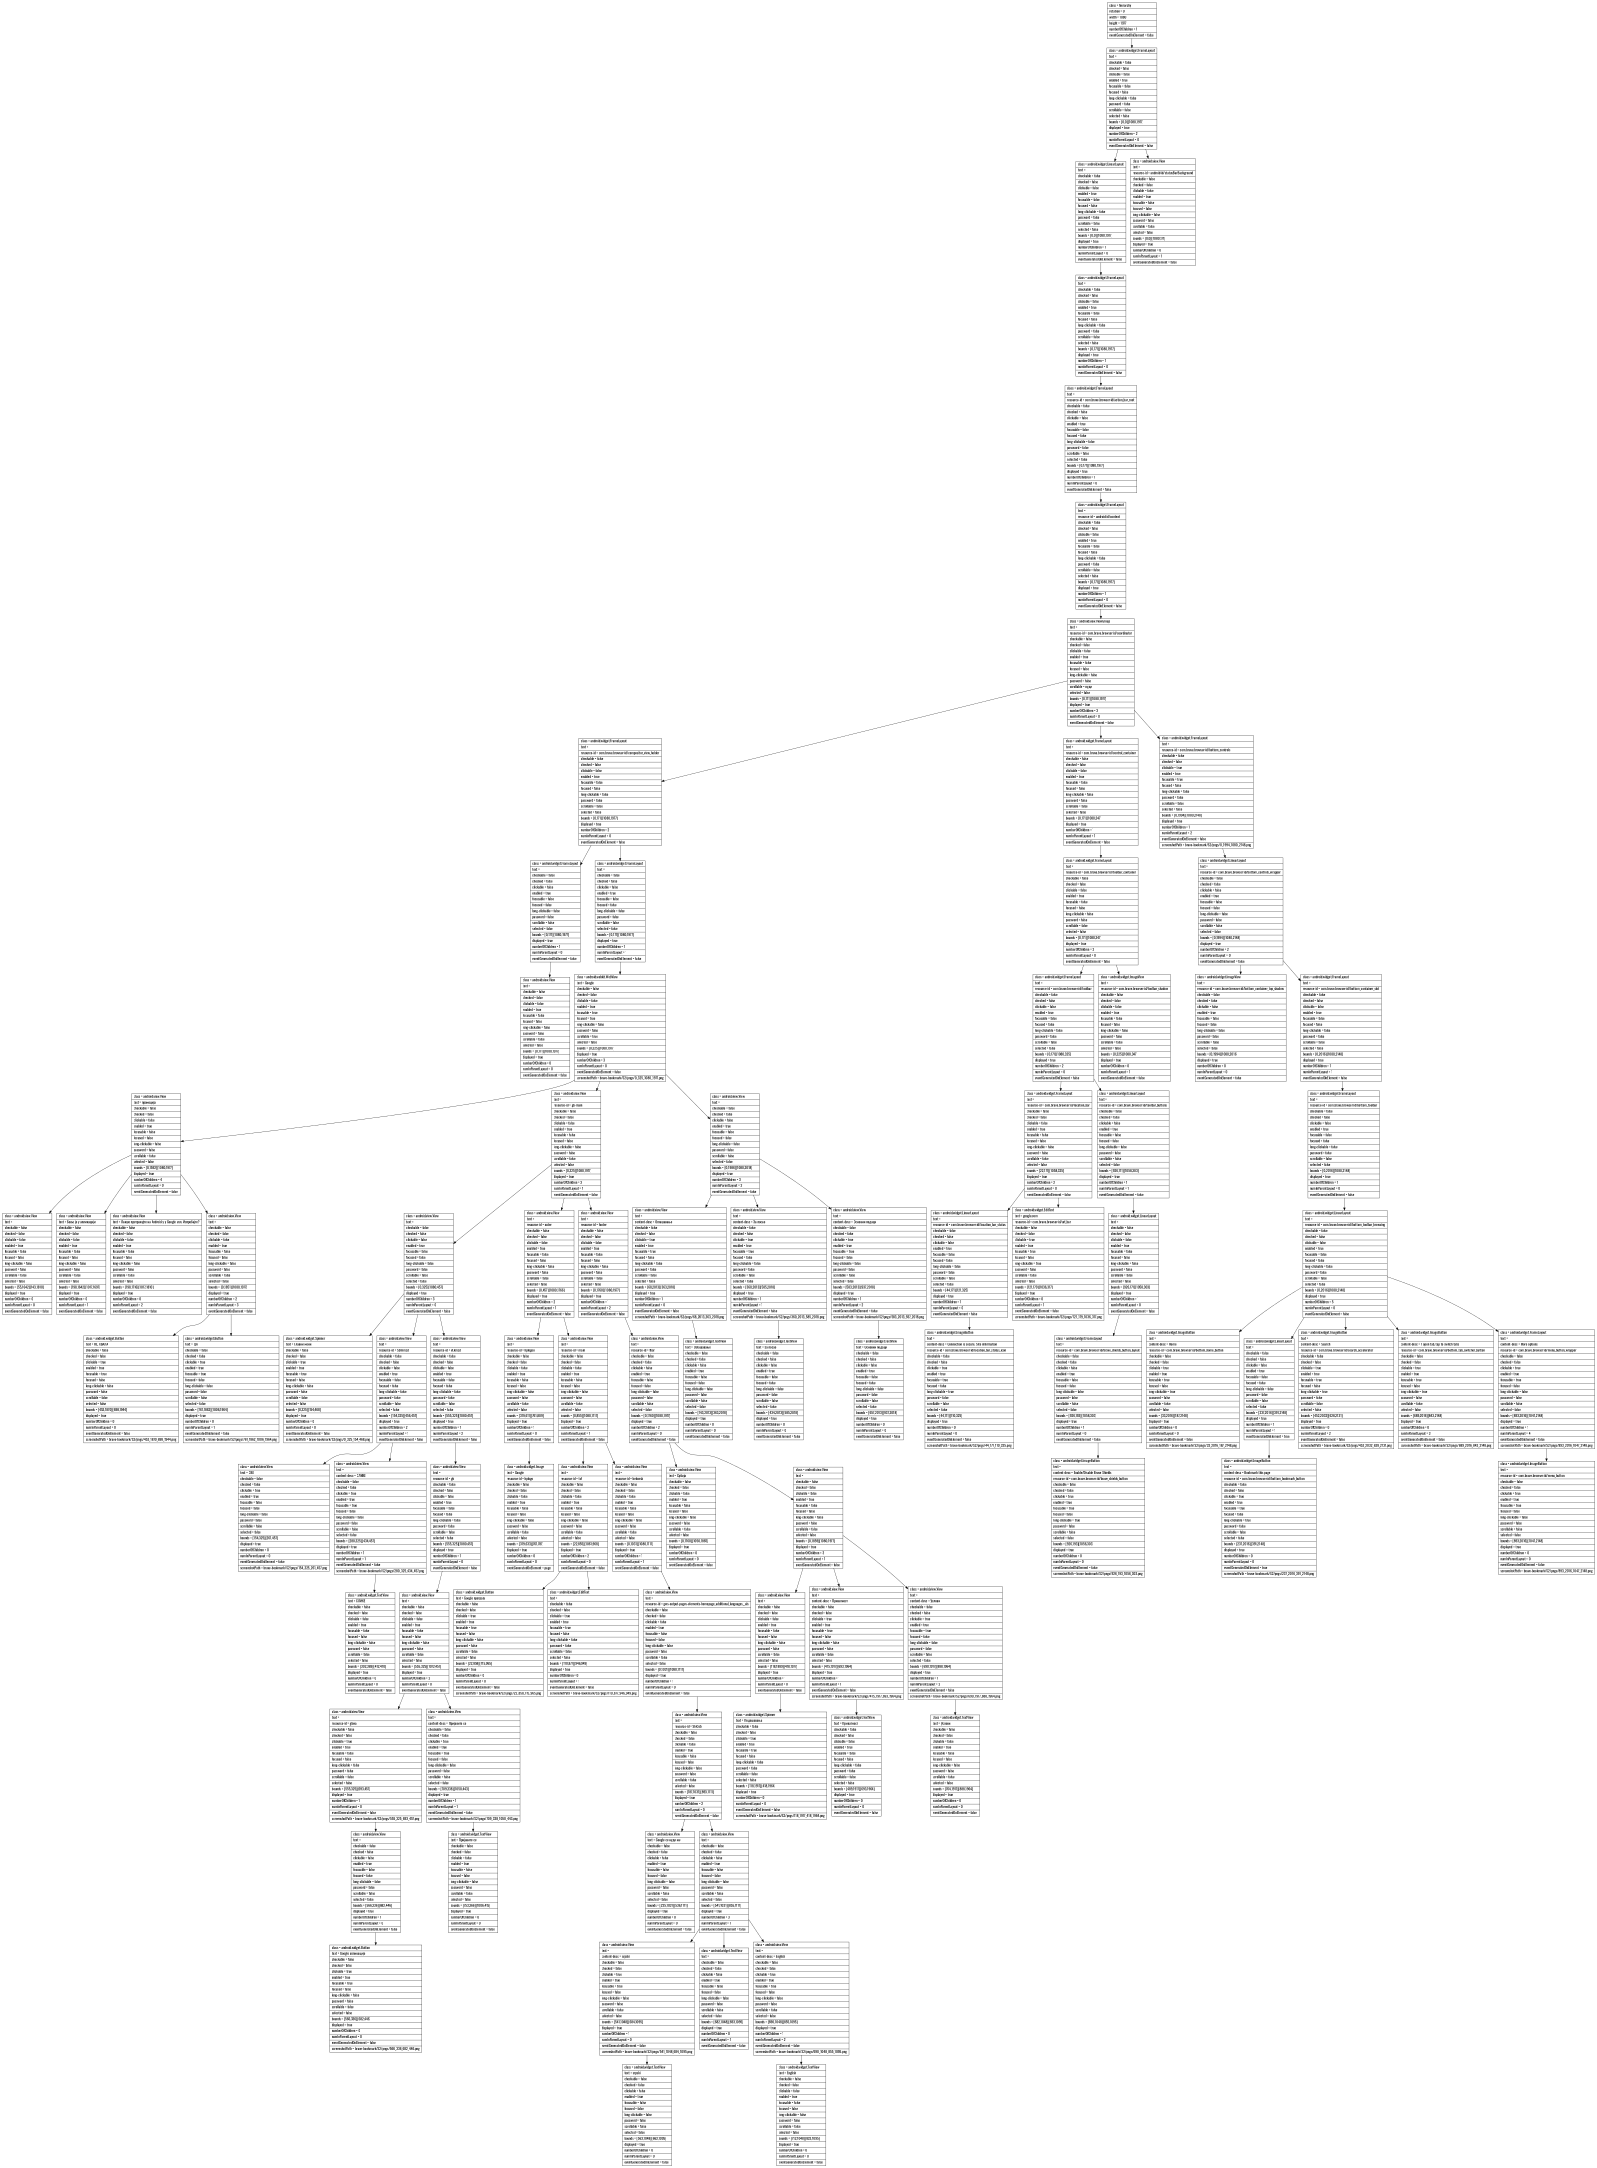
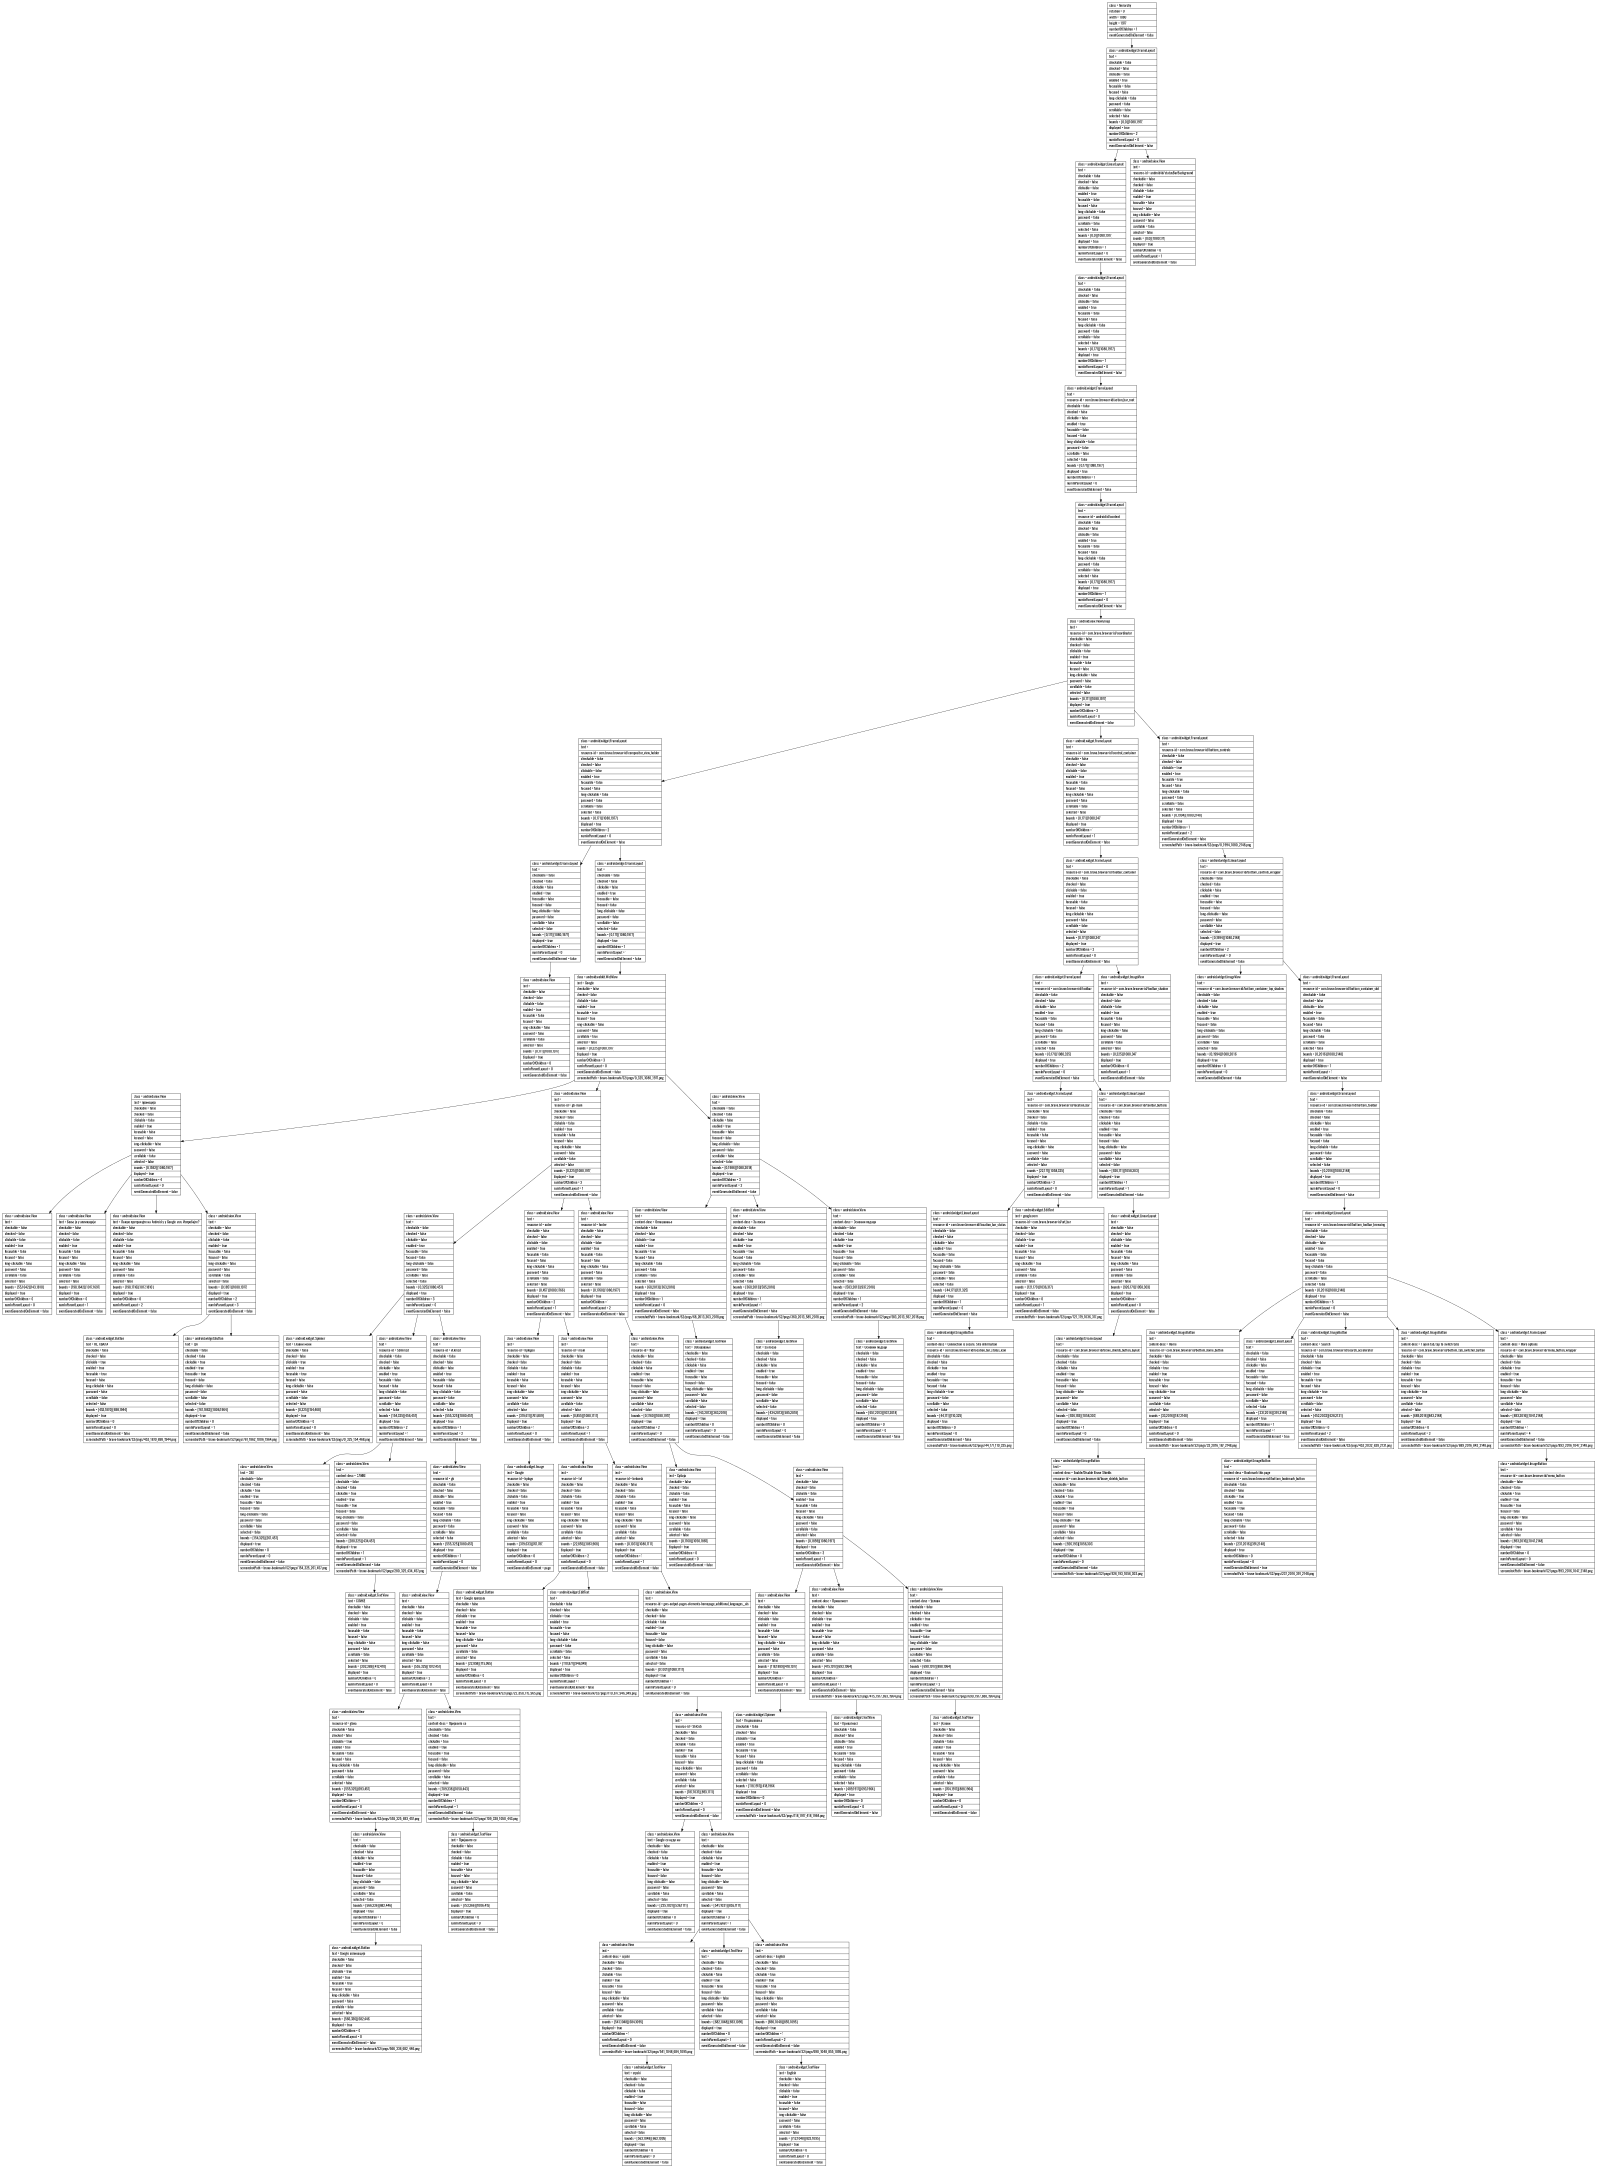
node "class = android.view.ViewGroup": text "scrollable = нуди" -> "scrollable = false"
